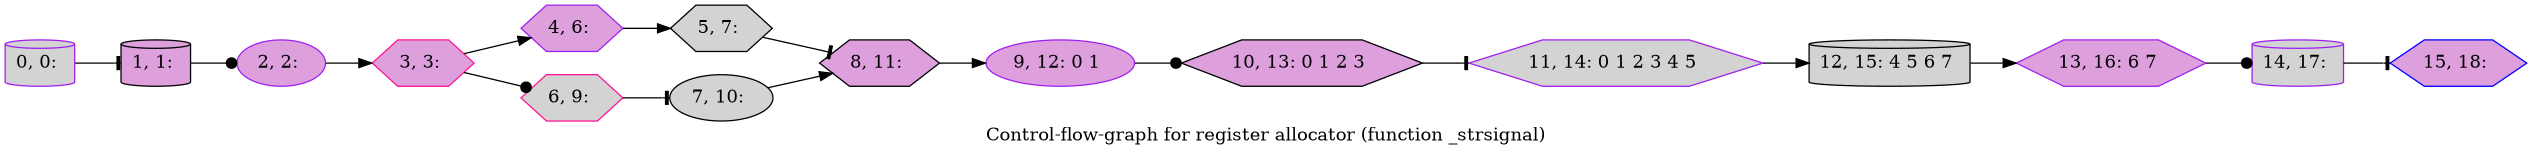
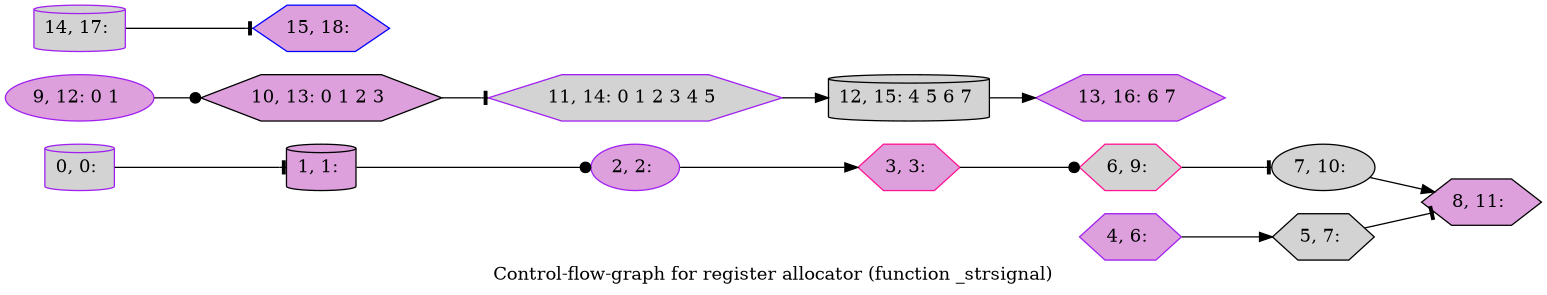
edge "3, 3:" -> "4, 6:": removed
edge "8, 11:" -> "9, 12: 0 1": removed
edge "13, 16: 6 7" -> "14, 17:": removed
